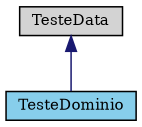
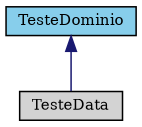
edge "TesteDominio" -> "TesteData": reversed
